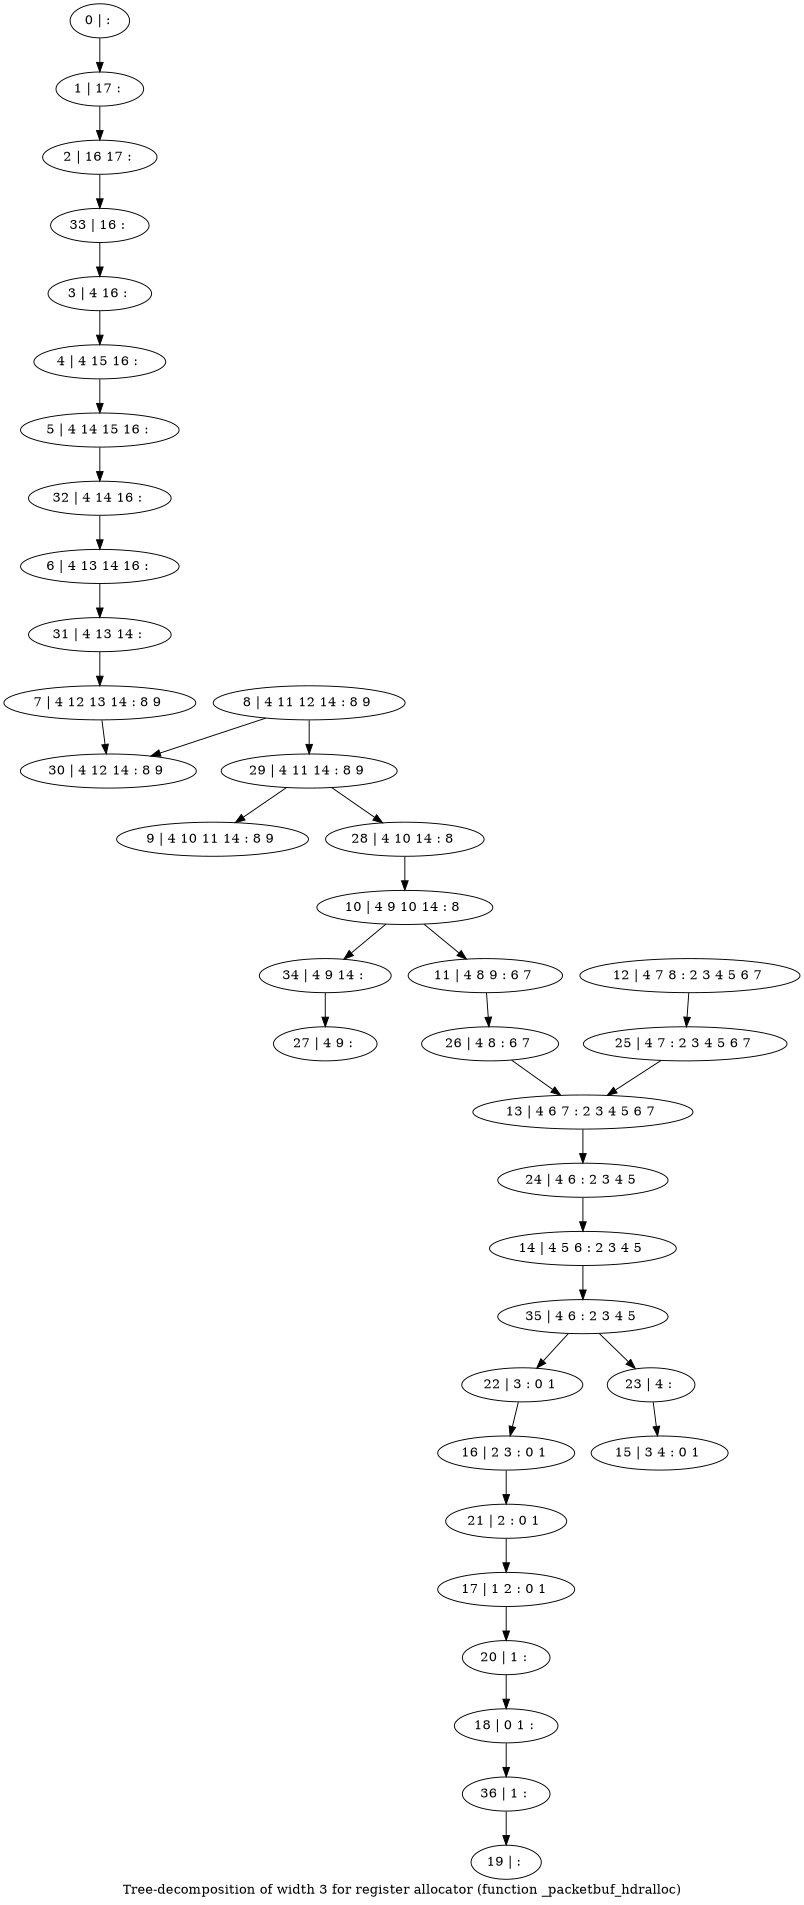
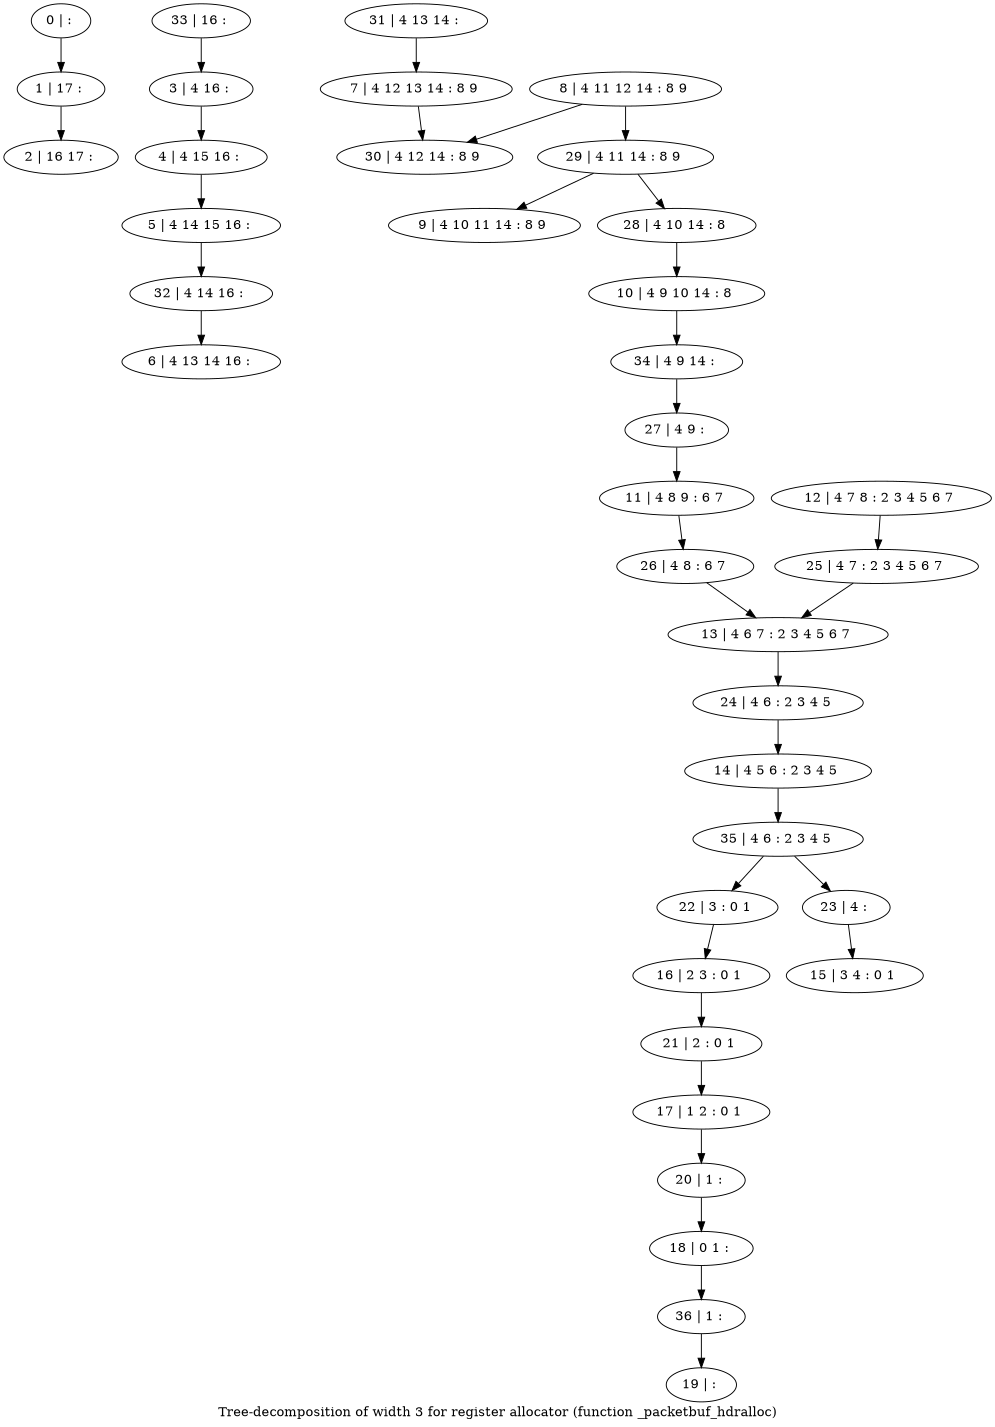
edge "2 | 16 17 :" -> "33 | 16 :": removed
edge "6 | 4 13 14 16 :" -> "31 | 4 13 14 :": removed
edge "10 | 4 9 10 14 : 8" -> "11 | 4 8 9 : 6 7": now "27 | 4 9 :" -> "11 | 4 8 9 : 6 7"
